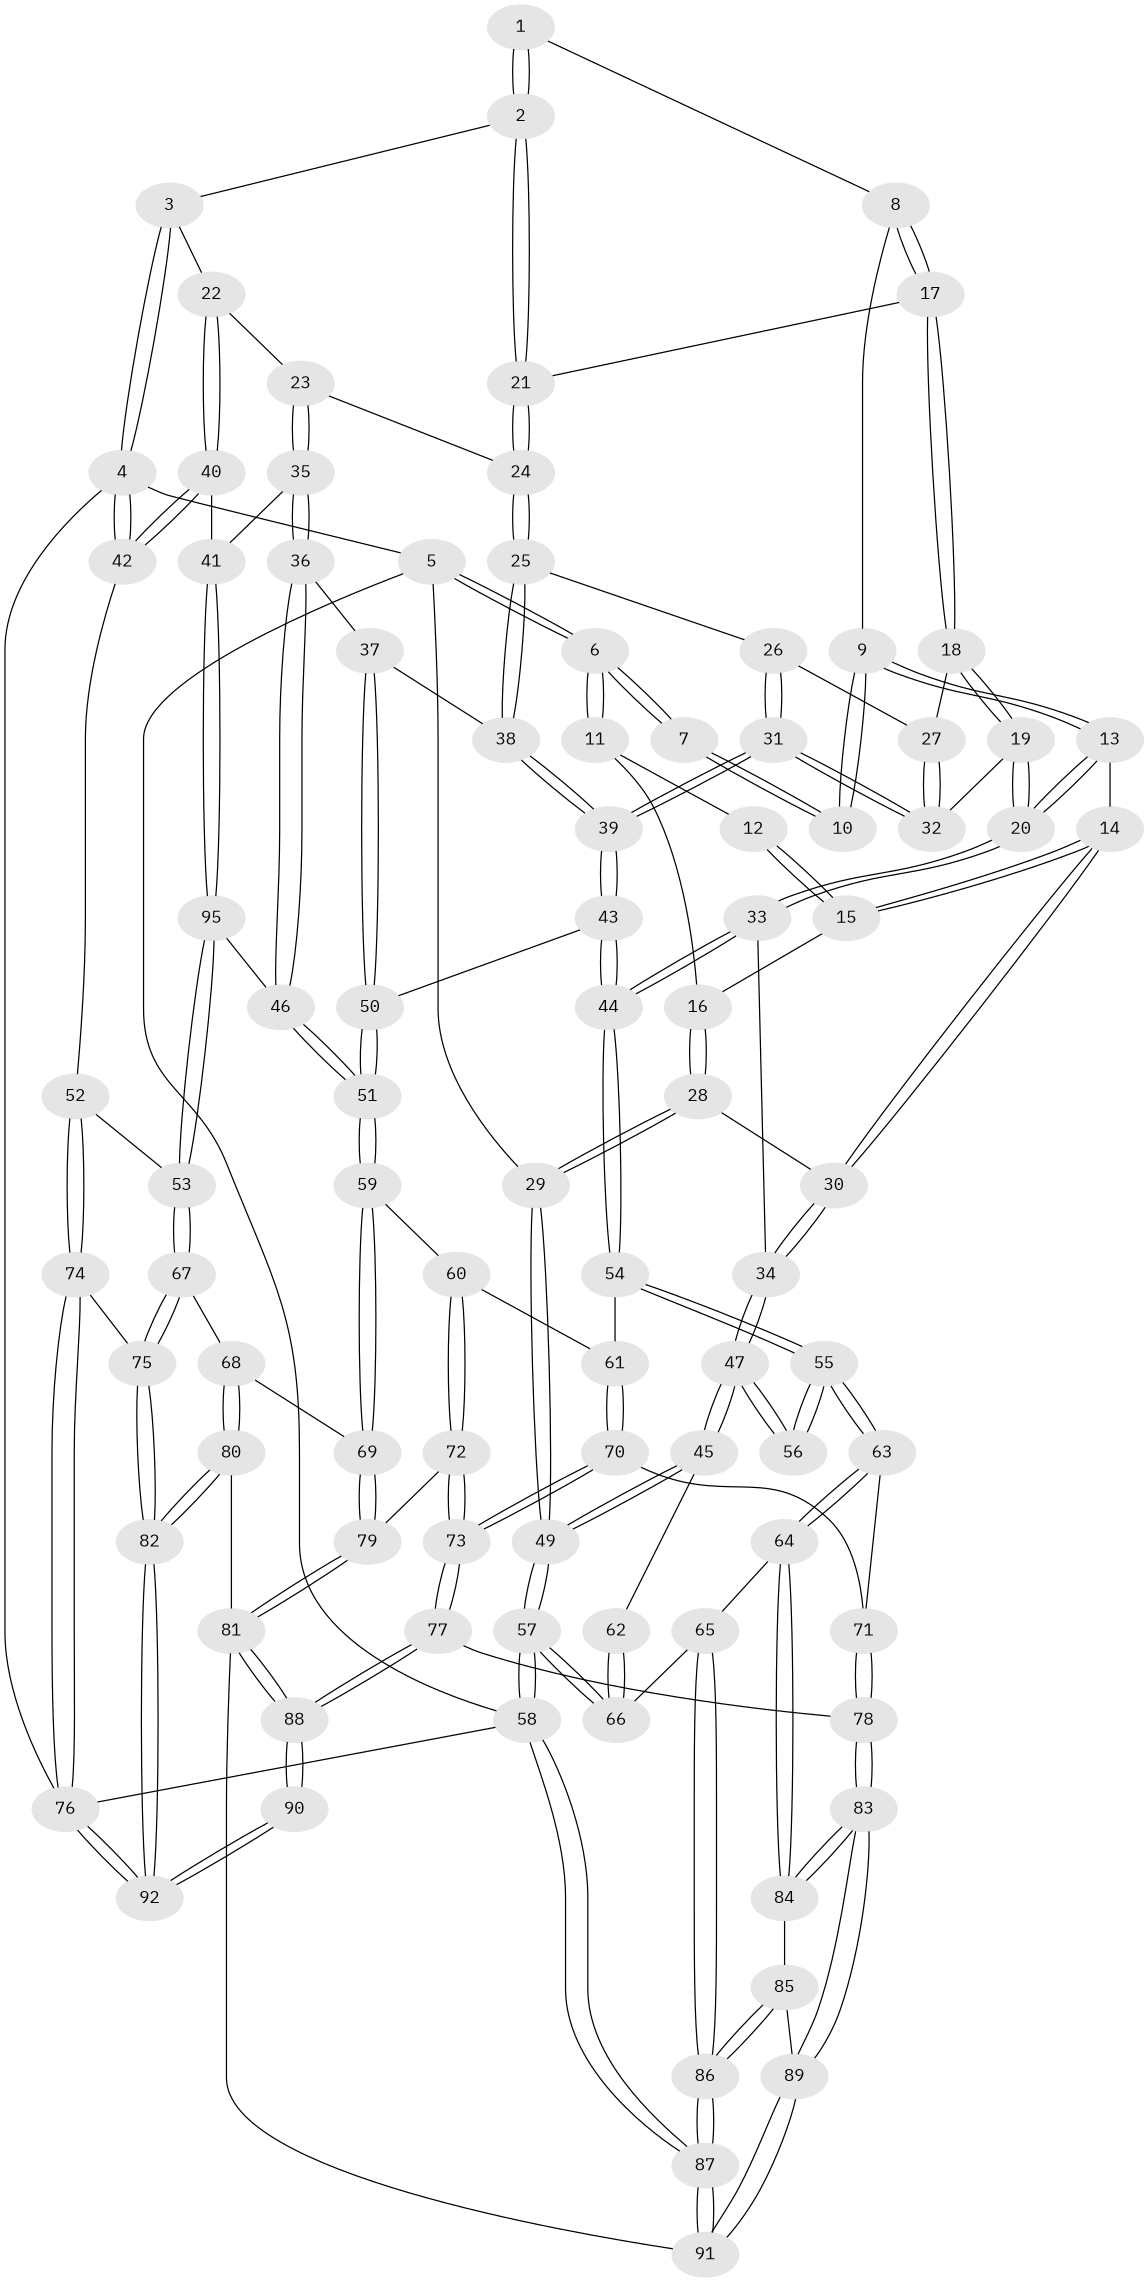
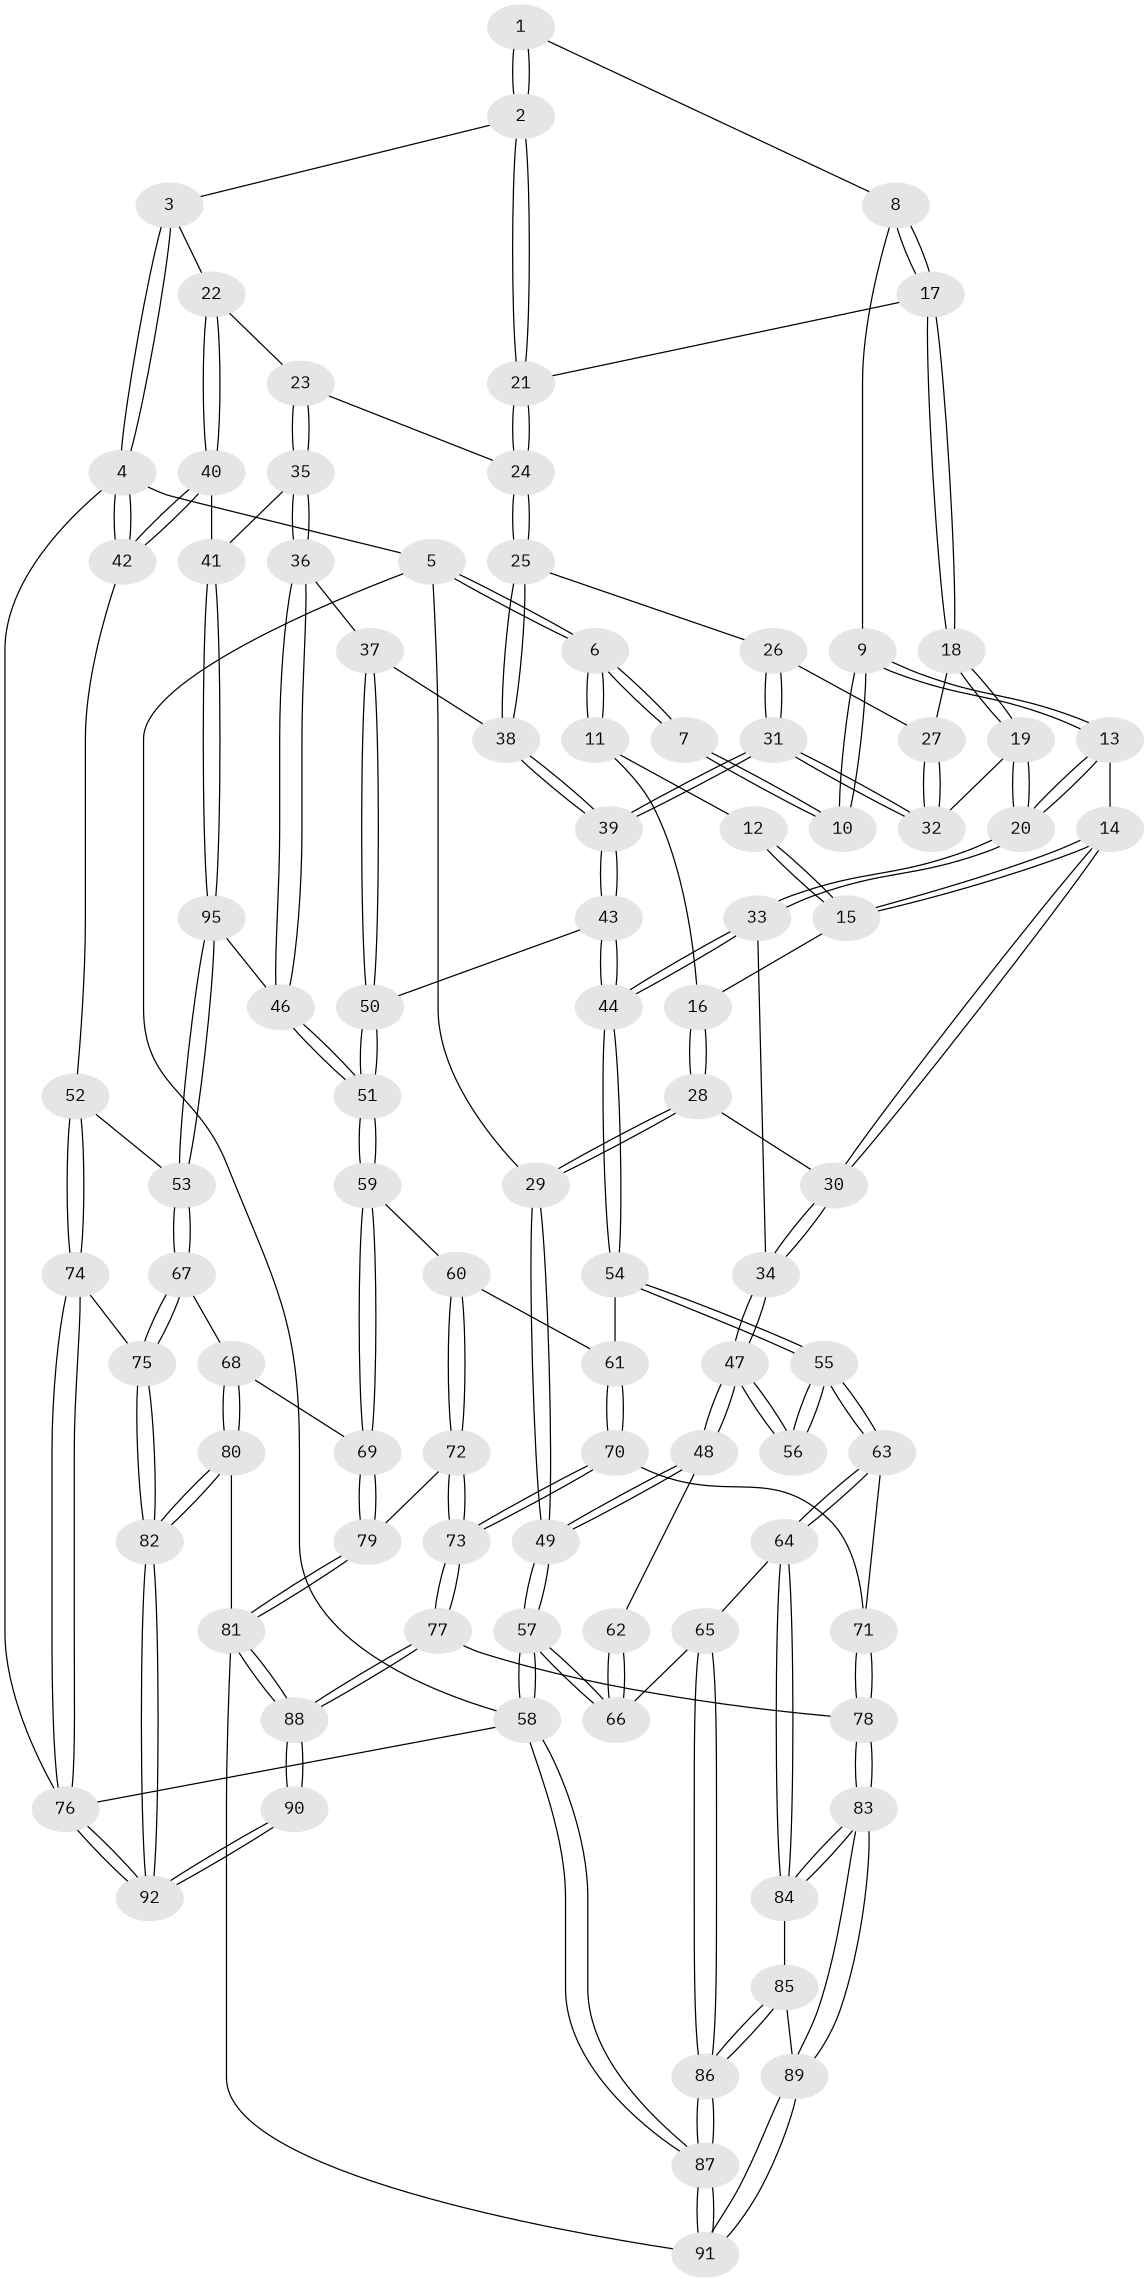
node "45": label "45" -> "48"
